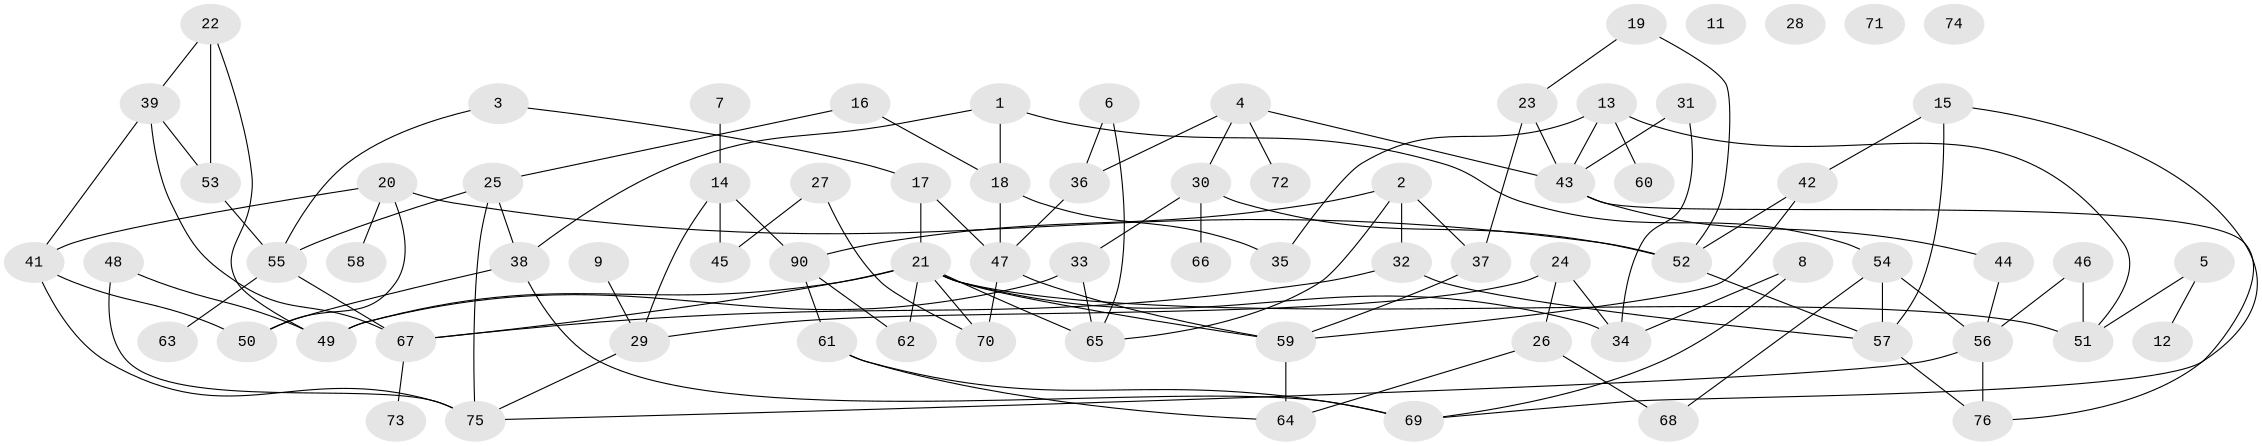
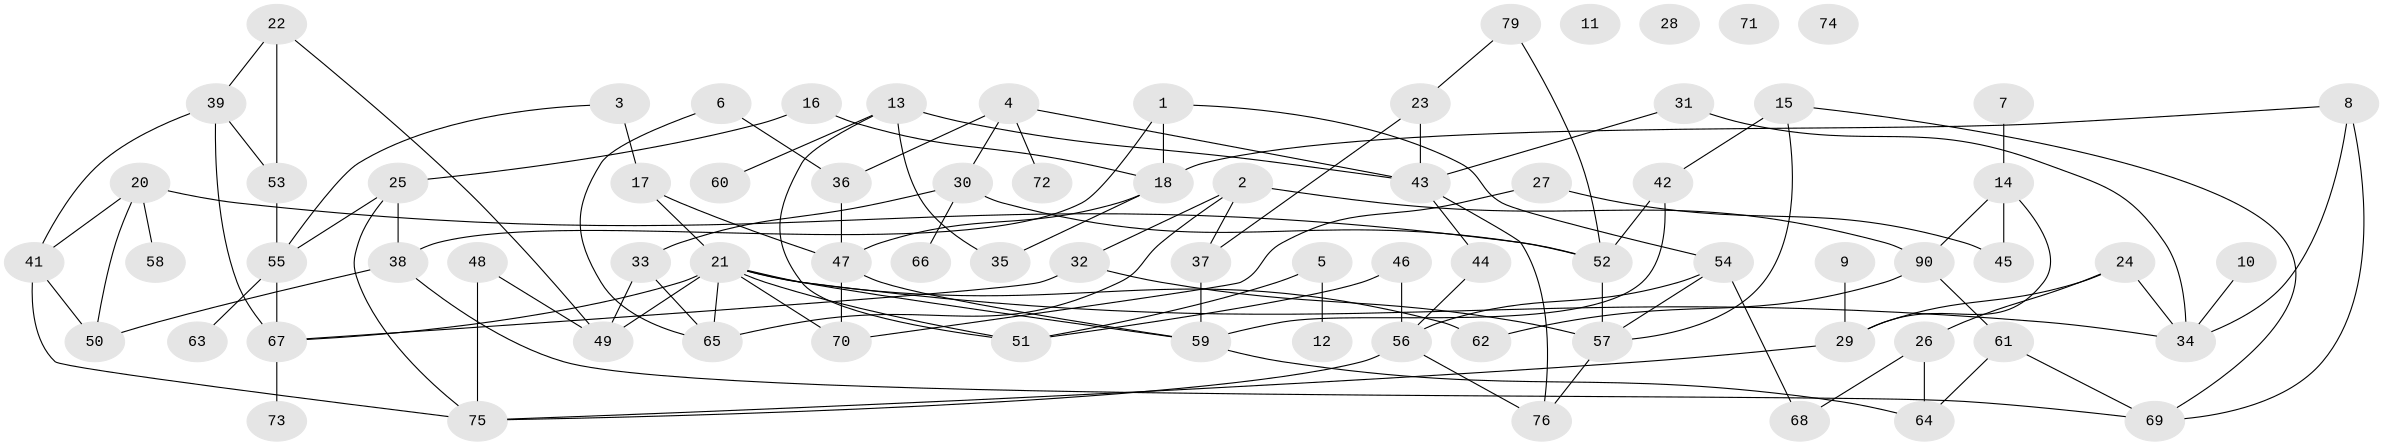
node "19": label "19" -> "79"
edge "8" -- "18": added
node "10": added
